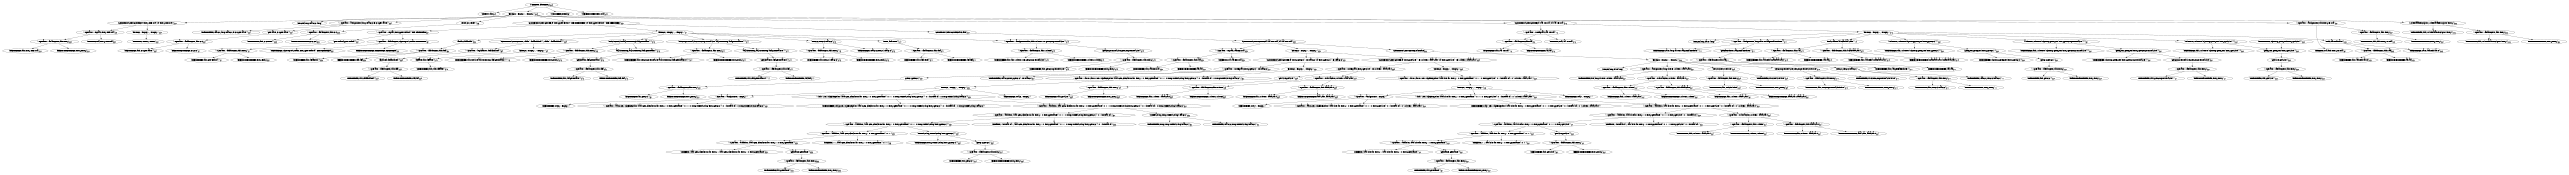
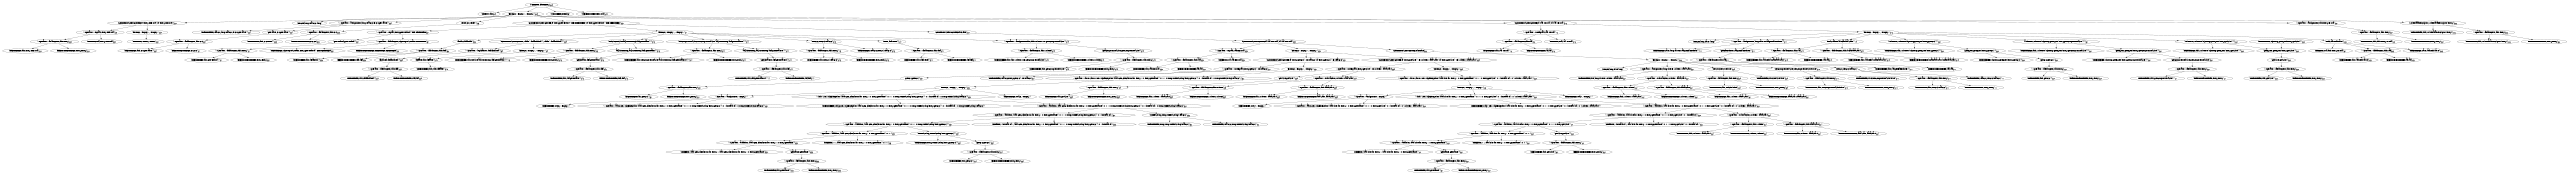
edge "(<operator>.assignment,this.entry = null)" -> "(LITERAL,null,this.entry = null)": now "(seek,raf.seek(save))" -> "(LITERAL,null,this.entry = null)"
